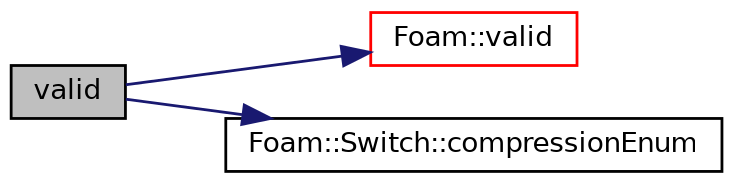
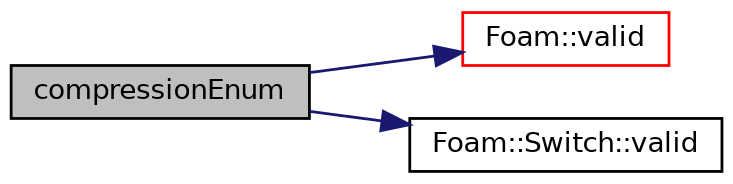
node "valid": label "valid" -> "compressionEnum"
node "Foam::Switch::compressionEnum": label "Foam::Switch::compressionEnum" -> "Foam::Switch::valid"
